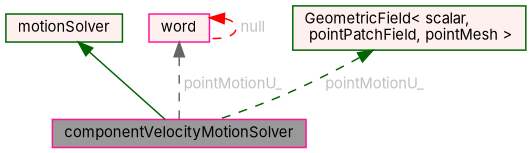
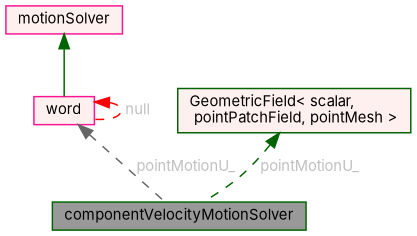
node "motionSolver": color darkgreen -> deeppink
edge "componentVelocityMotionSolver" -> "motionSolver": now "word" -> "motionSolver"
node "componentVelocityMotionSolver": color deeppink -> darkgreen
